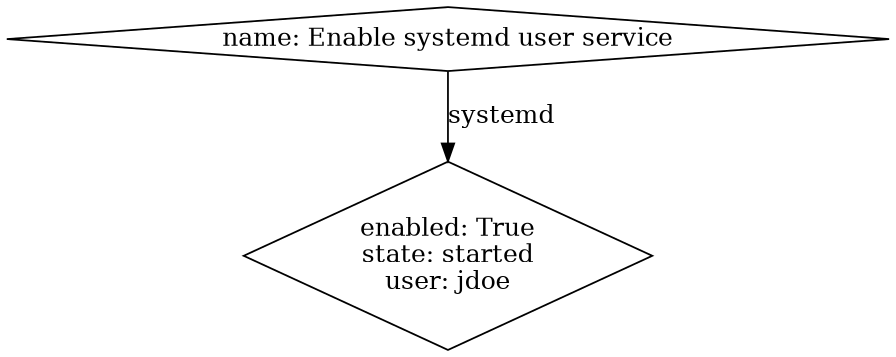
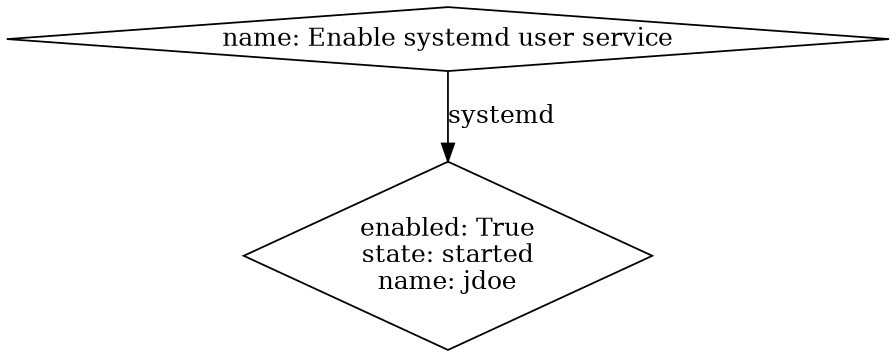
node "enabled: True state: started user: jdoe": label "enabled: True state: started user: jdoe" -> "enabled: True state: started name: jdoe"
